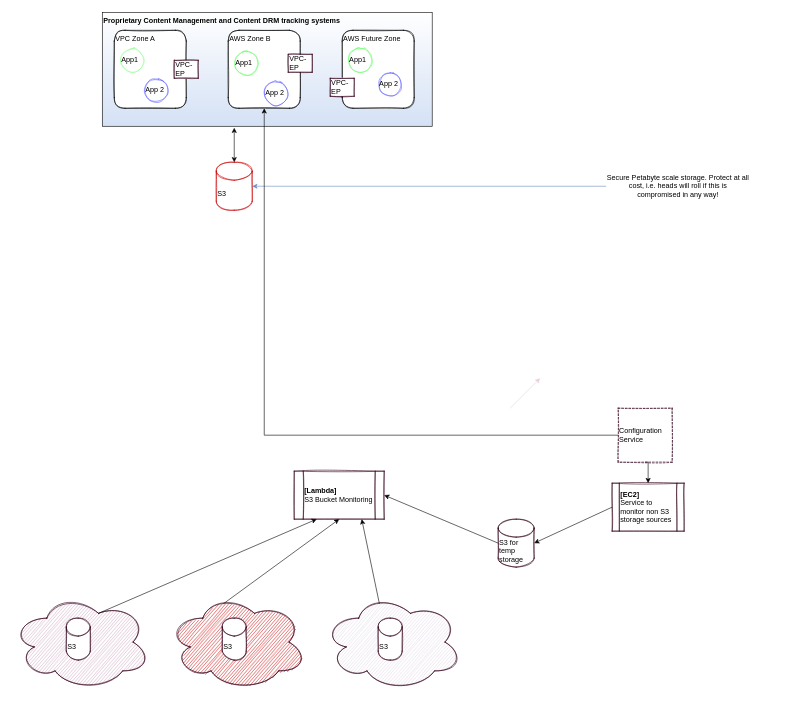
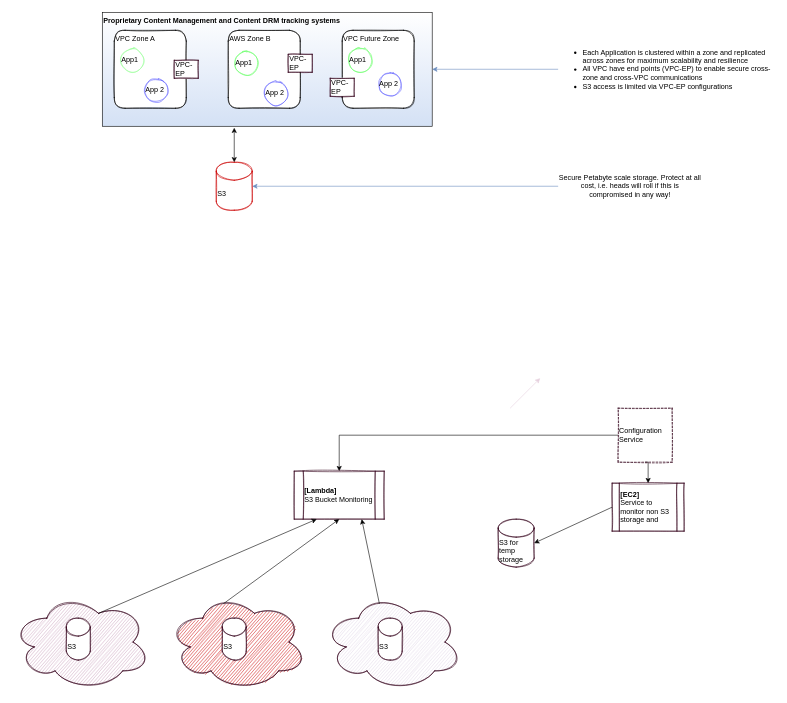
node "AWS Future Zone": label "AWS Future Zone" -> "VPC Future Zone"
edge "Each Application is clustered within a zone and replicated across zones for maximum scalability and resilience All VPC have end points (VPC-EP) to enable secure cross-zone and cross-VPC communications S3 access is limited via VPC-EP configurations" -> "Proprietary Content Management and Content DRM tracking systems": added
node "Each Application is clustered within a zone and replicated across zones for maximum scalability and resilience All VPC have end points (VPC-EP) to enable secure cross-zone and cross-VPC communications S3 access is limited via VPC-EP configurations": added
node "Secure Petabyte scale storage. Protect at all cost, i.e. heads will roll if this is compromised in any way!": moved (678, 186) -> (630, 186)
edge "Configuration Service" -> "AWS Zone B": now "Configuration Service" -> "[Lambda] S3 Bucket Monitoring"
node "[EC2] Service to monitor non S3 storage sources": label "[EC2] Service to monitor non S3 storage sources" -> "[EC2] Service to monitor non S3 storage and"
edge "S3 for temp storage" -> "[Lambda] S3 Bucket Monitoring": removed
